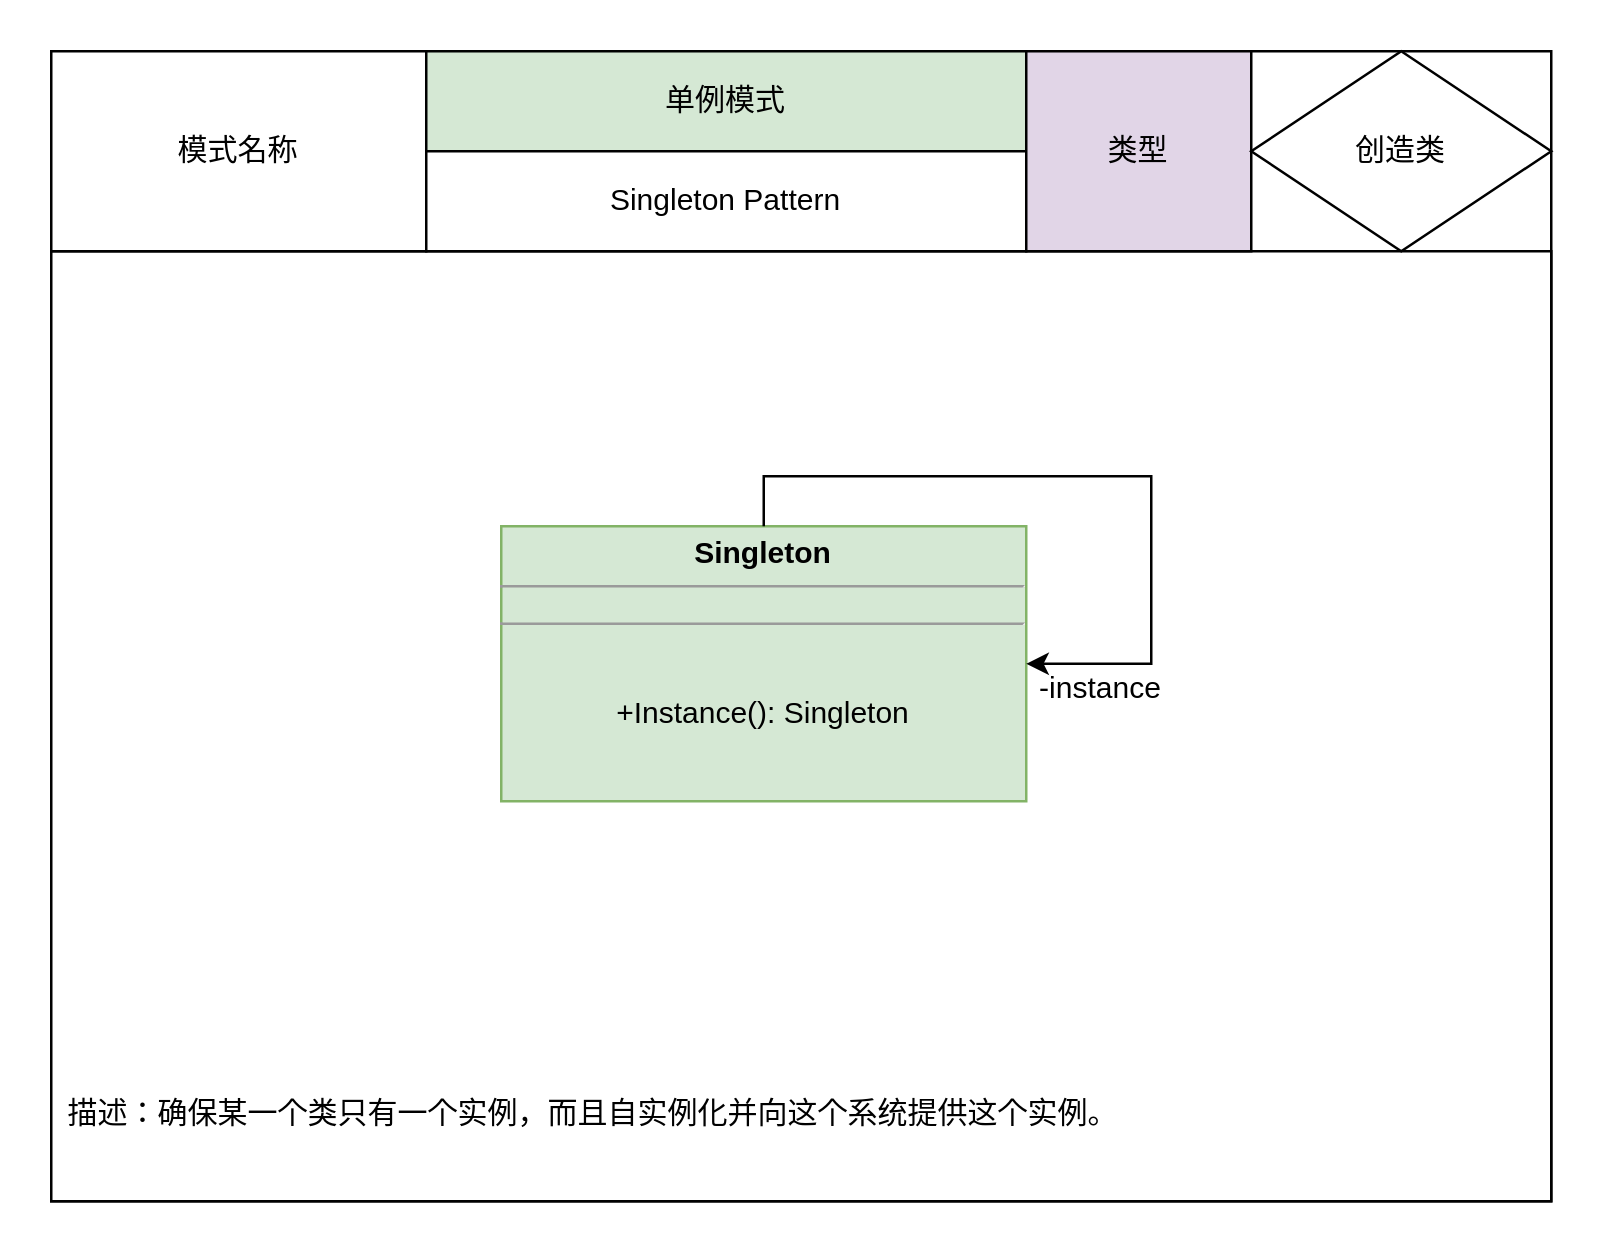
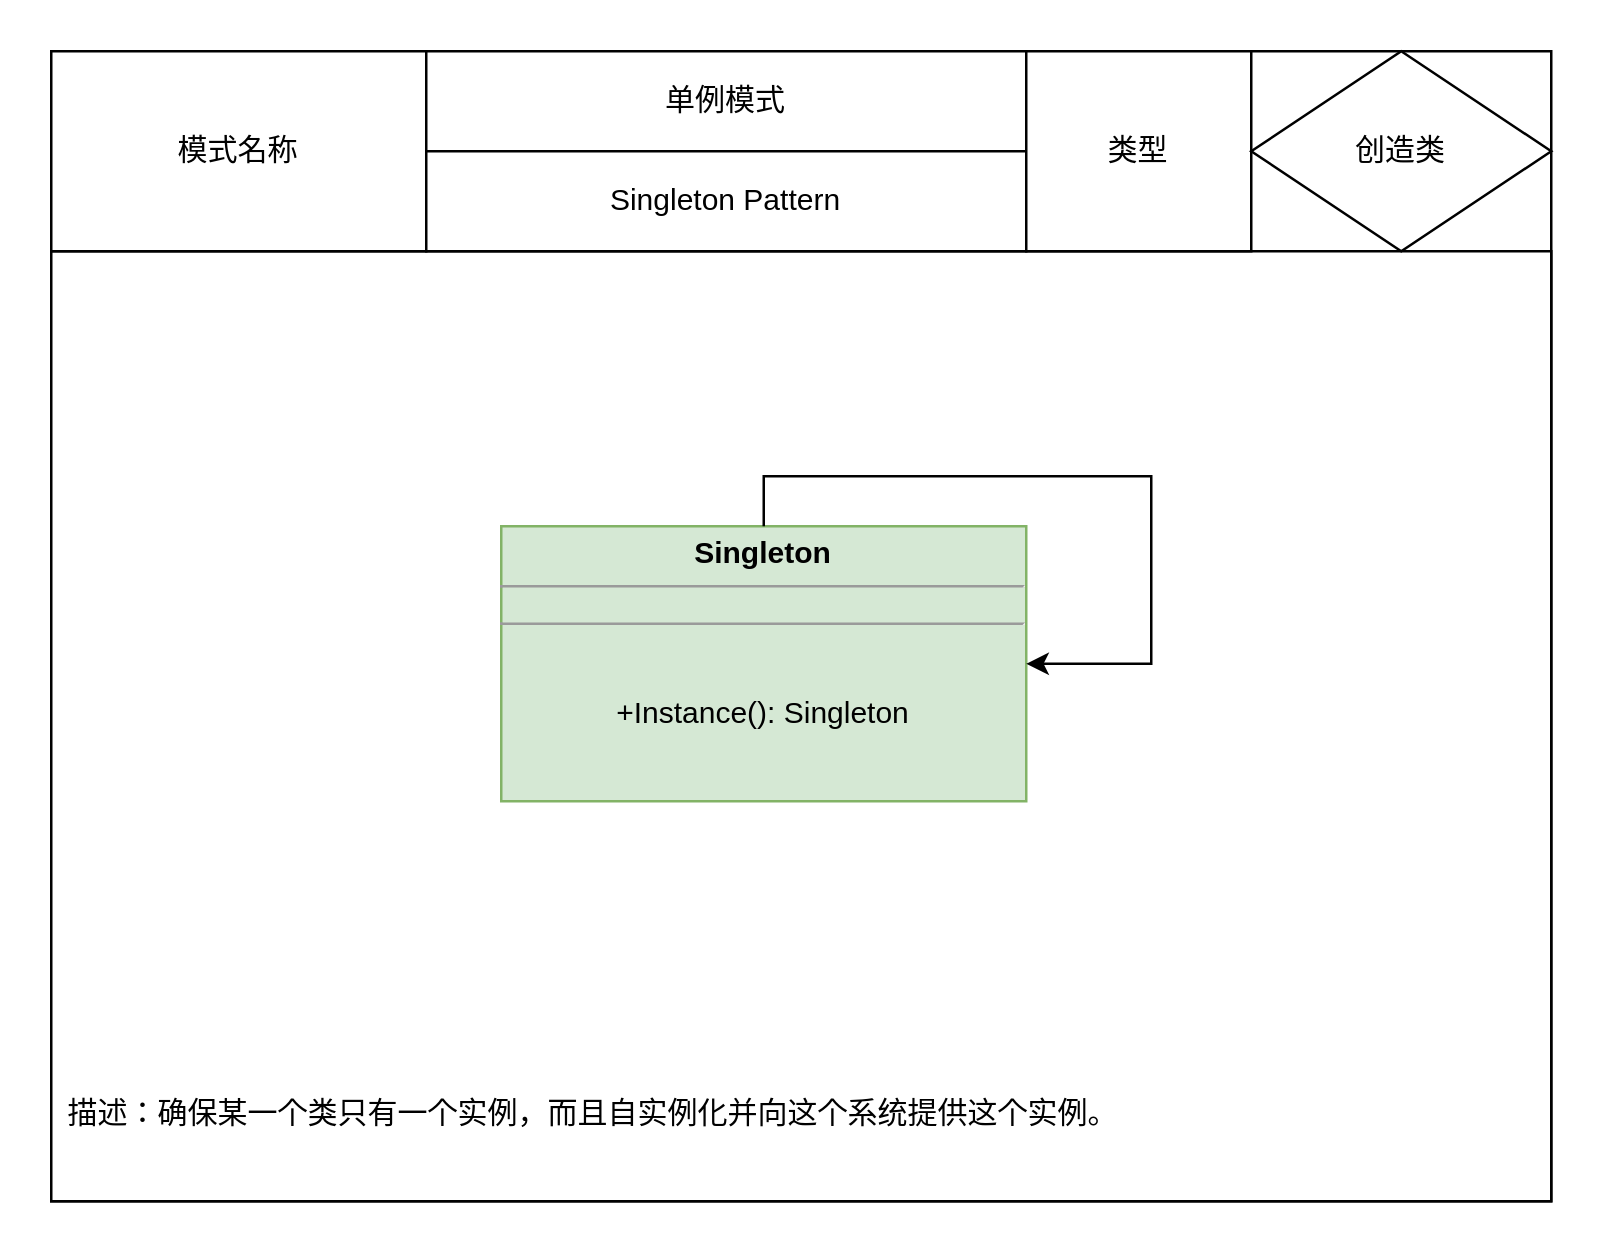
node "单例模式": fillcolor #d5e8d4 -> #ffffff
node "类型": fillcolor #e1d5e7 -> #ffffff
node "-instance": removed
